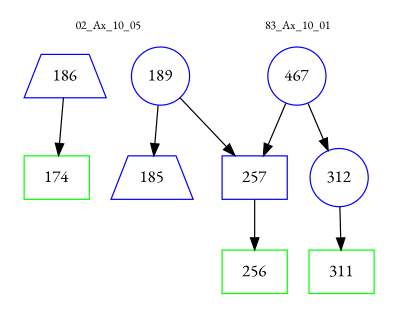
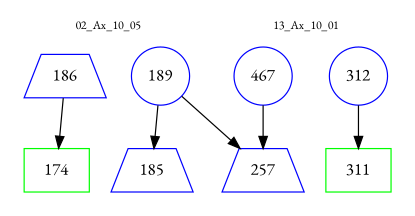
cluster "83_Ax_10_01": label "83_Ax_10_01" -> "13_Ax_10_01"
edge "467" -> "312": removed
node "257": shape box -> trapezium
node "256": removed
